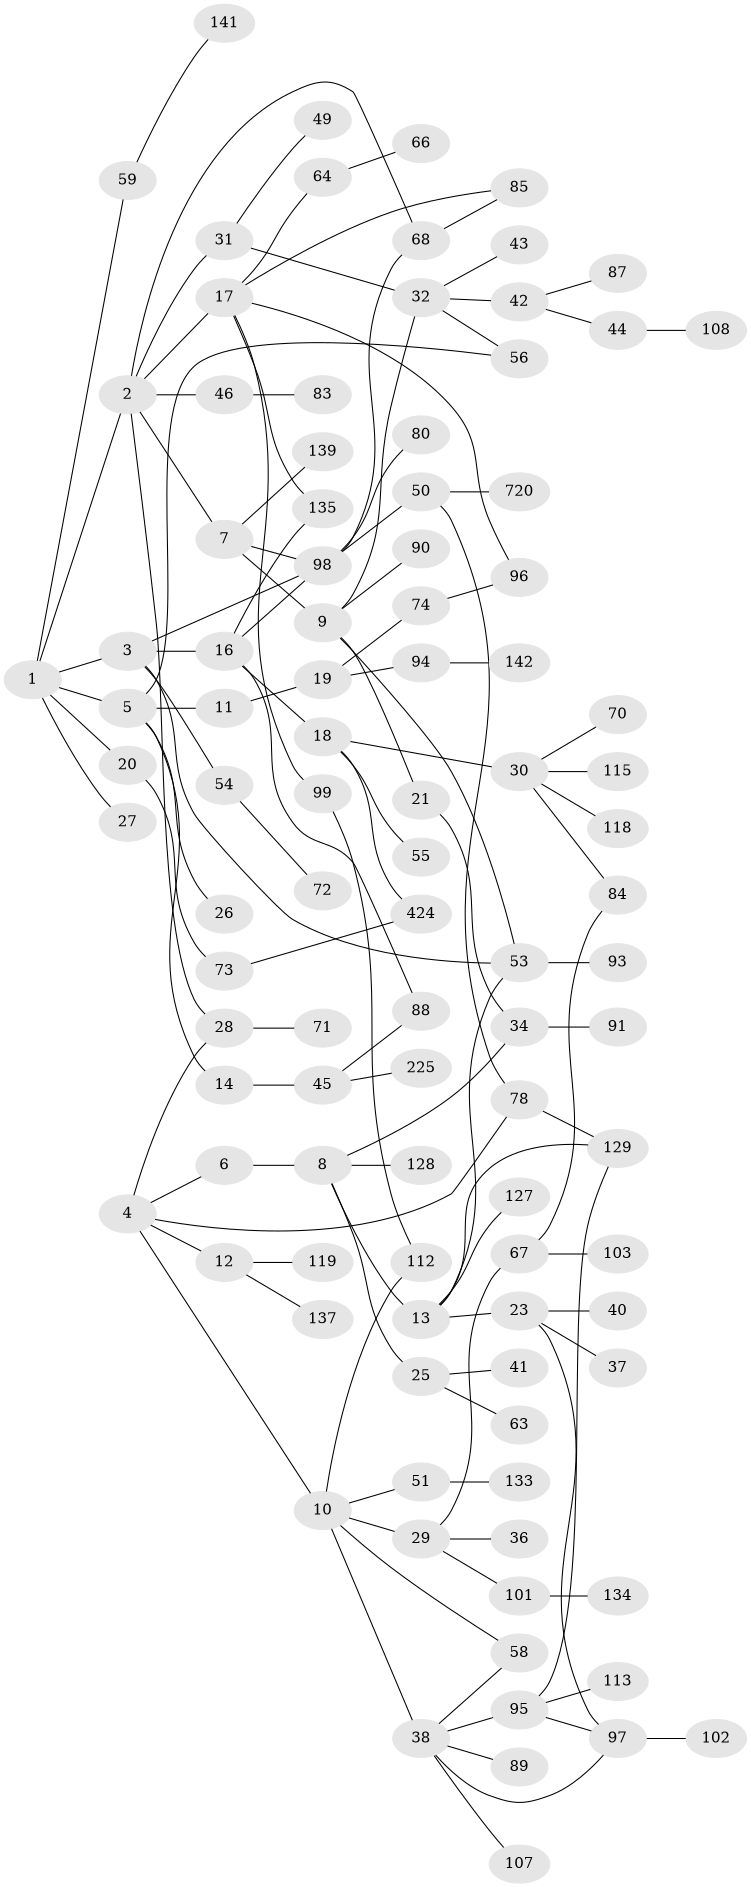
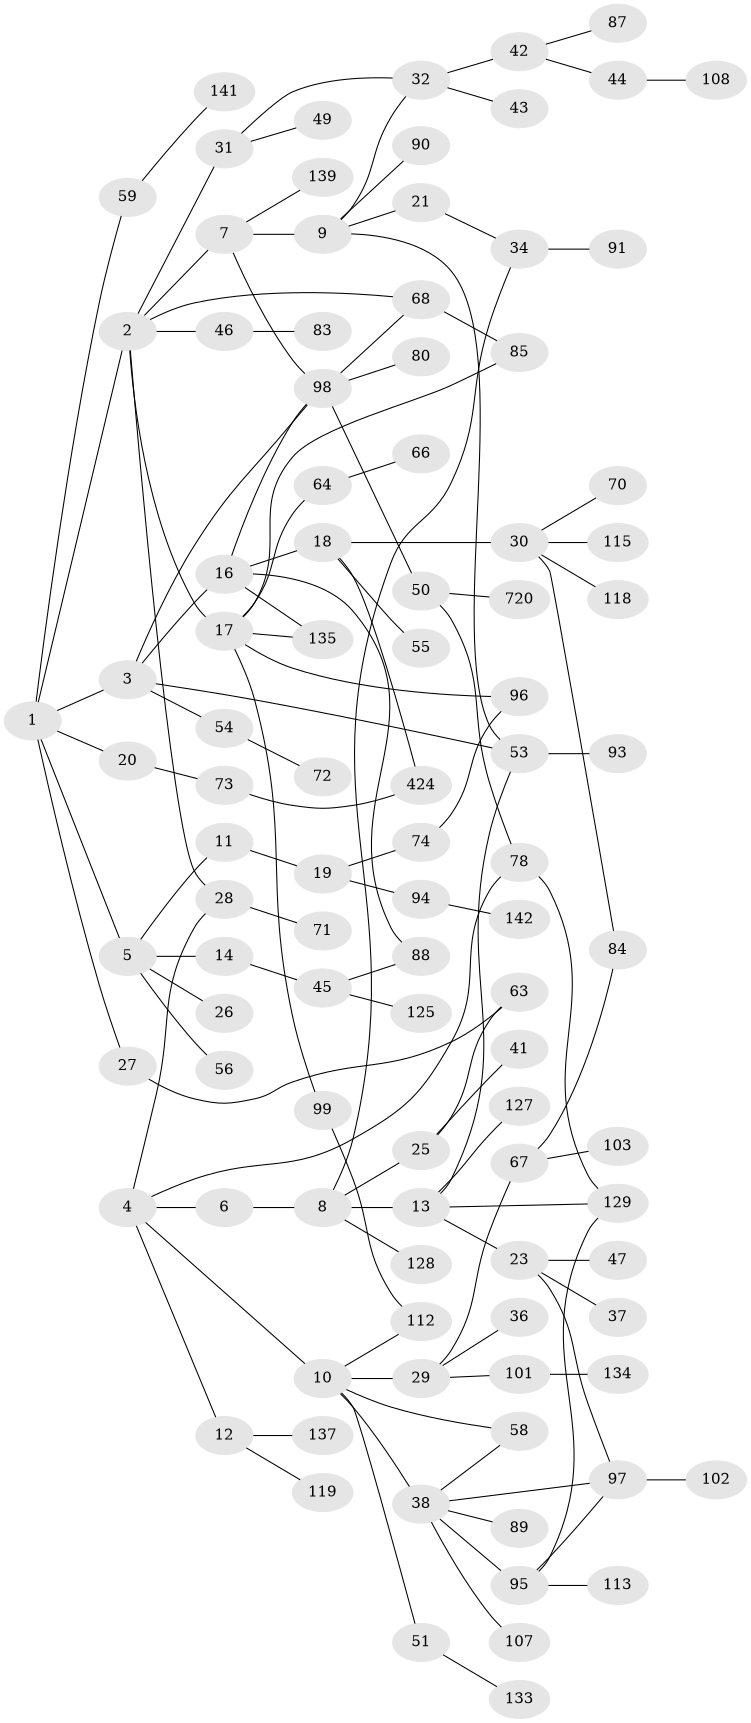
edge "32" -- "56": removed
node "225": label "225" -> "125"
edge "63" -- "27": added
node "40": label "40" -> "47"
